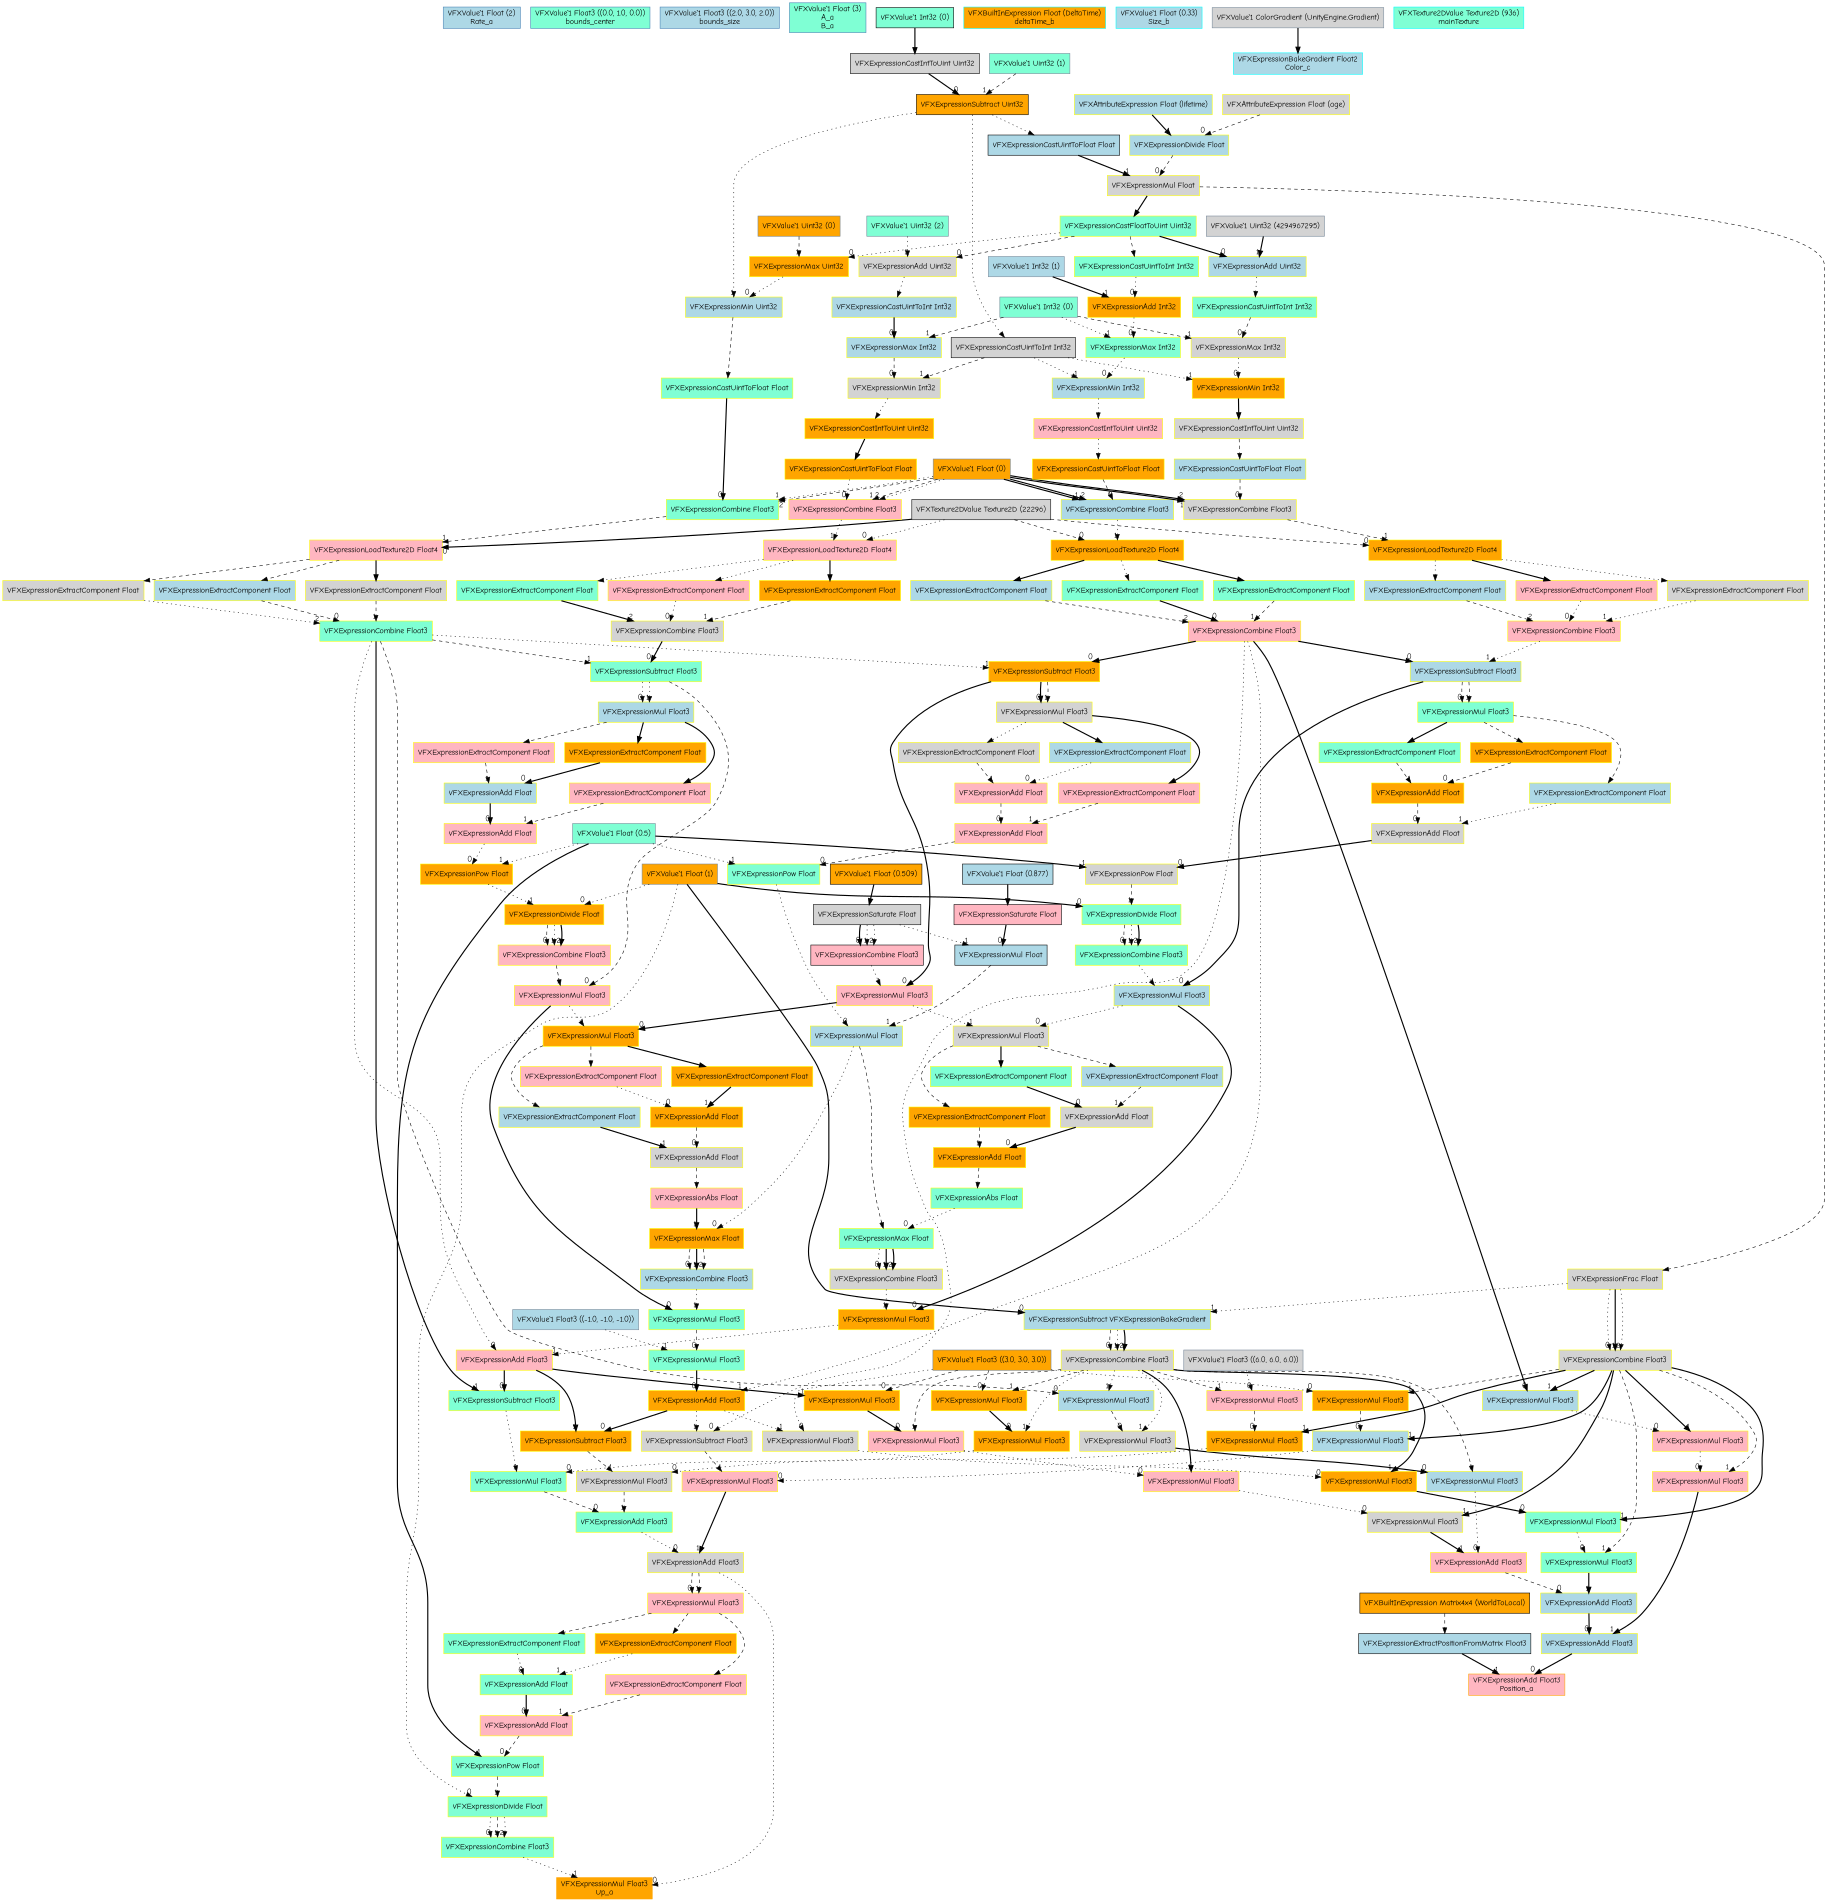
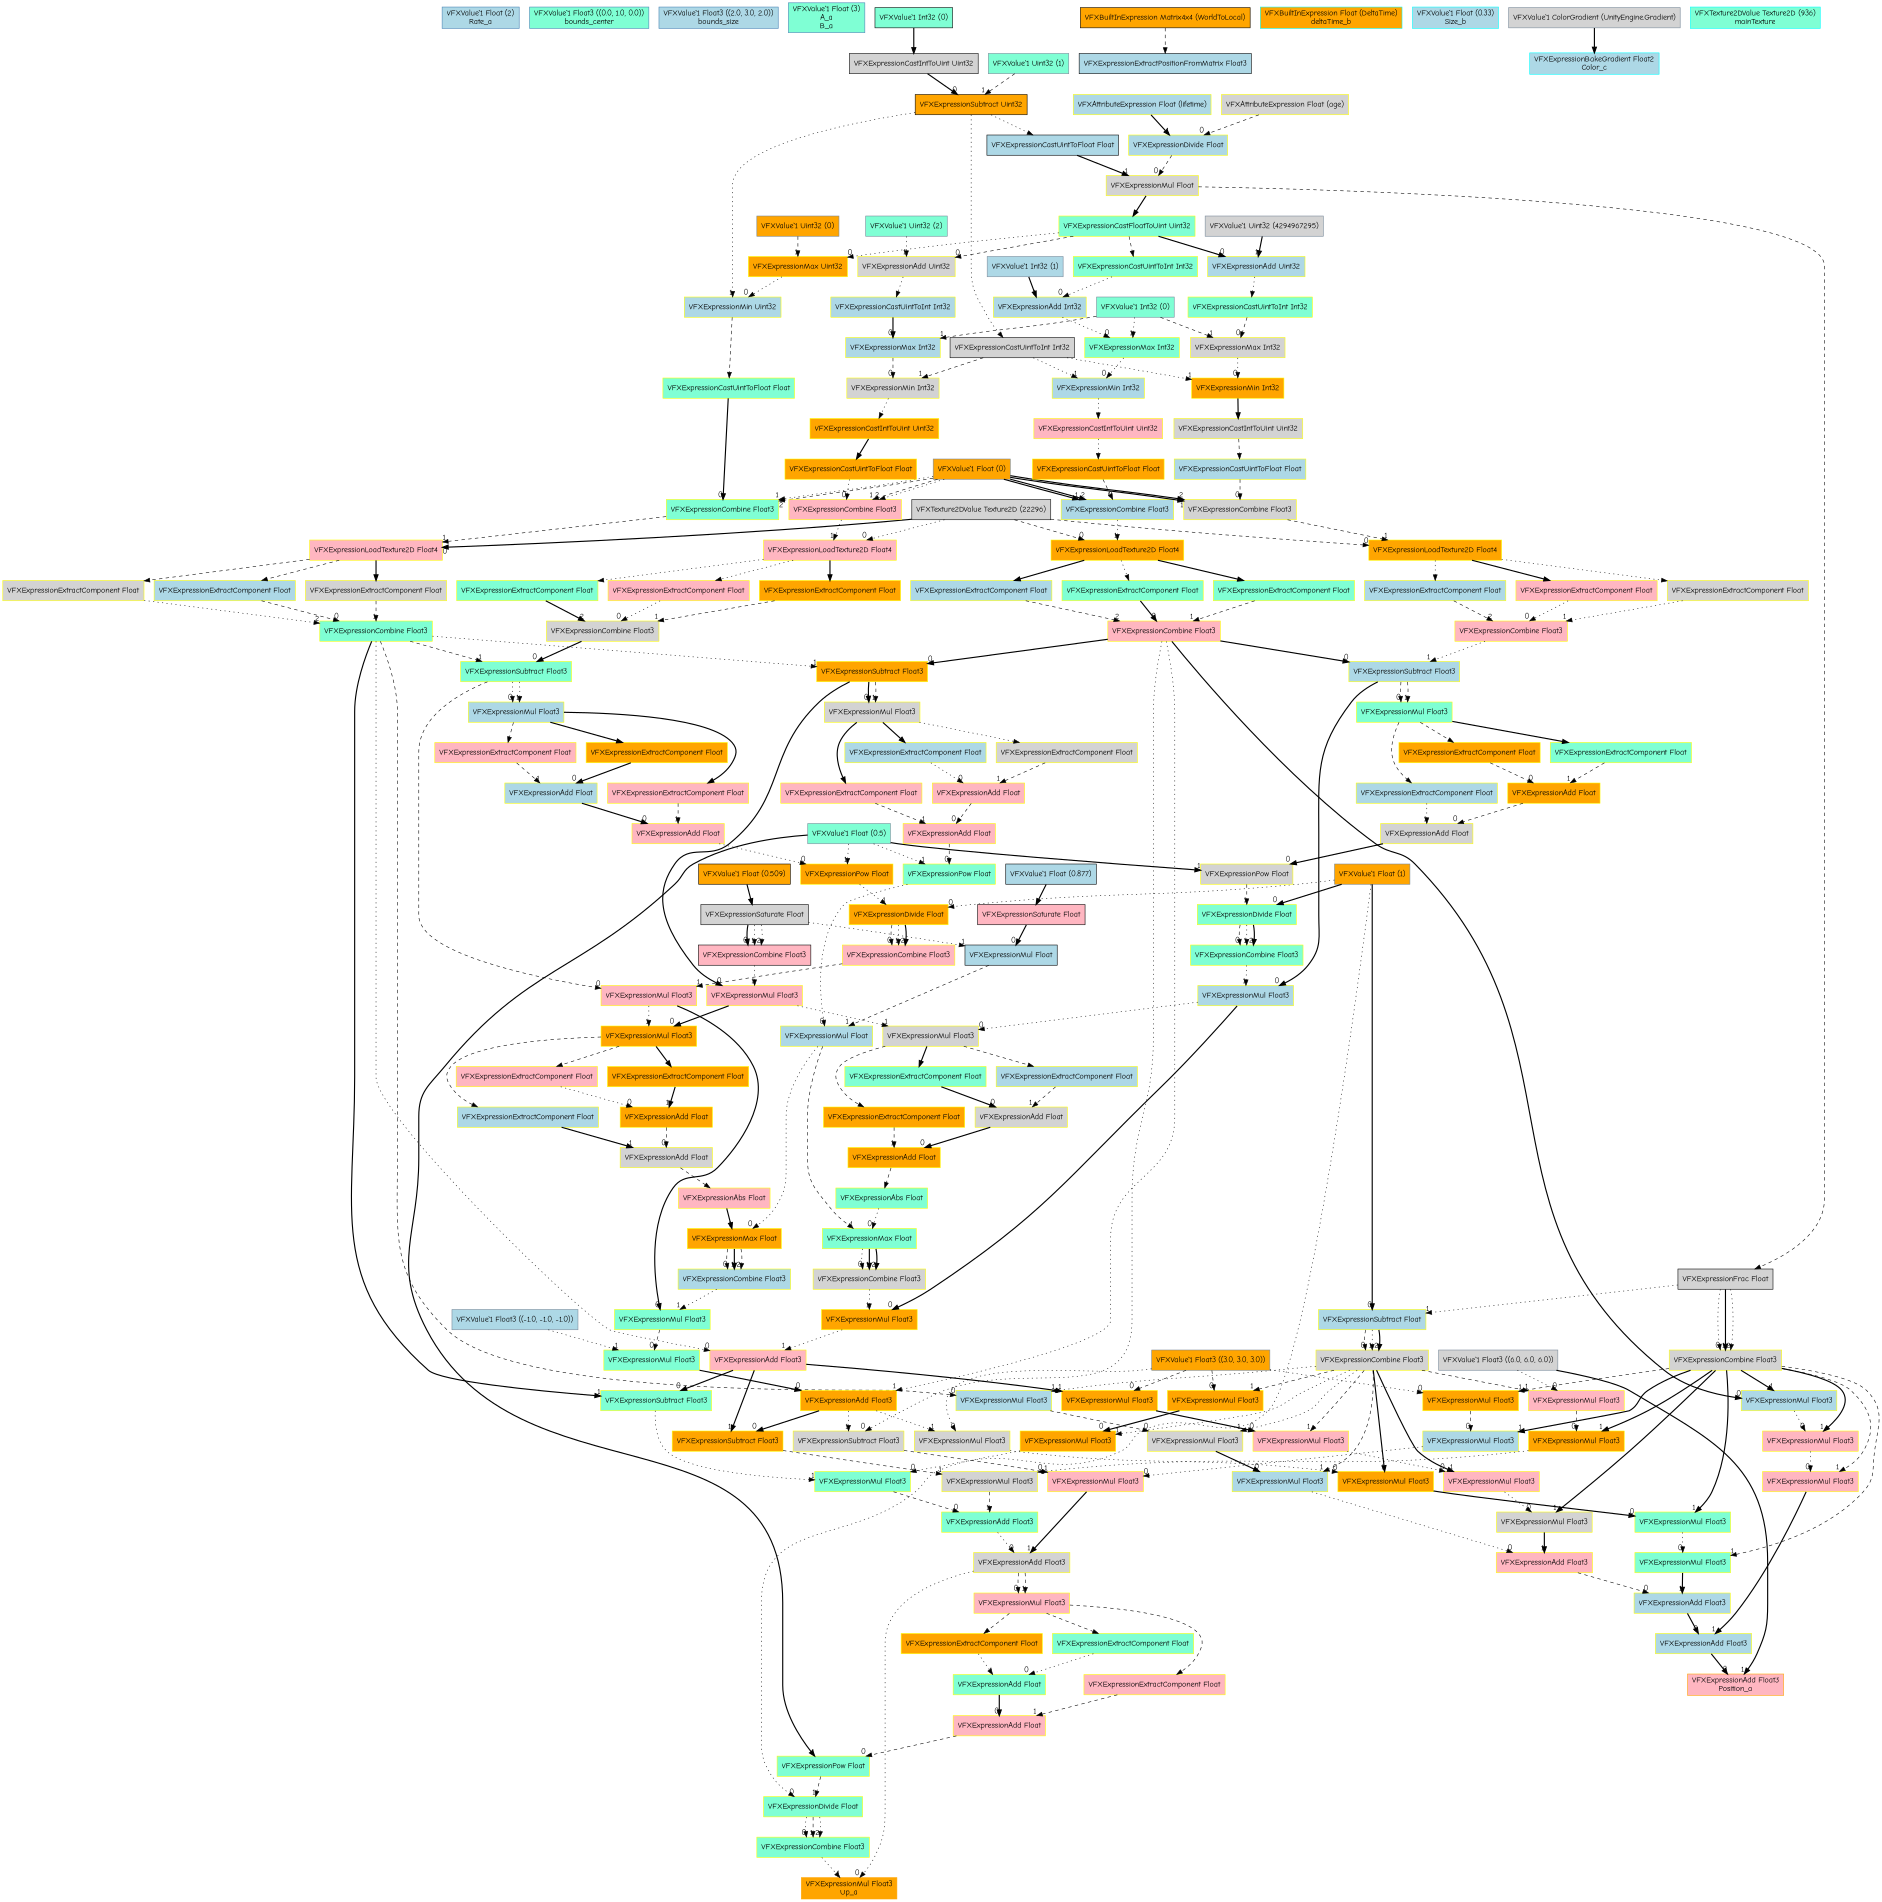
node "VFXExpressionAdd Int32": fillcolor orange -> lightblue
node "VFXExpressionFrac Float": color yellow -> black
node "VFXExpressionSubtract VFXExpressionBakeGradient": label "VFXExpressionSubtract VFXExpressionBakeGradient" -> "VFXExpressionSubtract Float"
edge "VFXExpressionExtractPositionFromMatrix Float3" -> "VFXExpressionAdd Float3 Position_a": now "VFXValue`1 Float3 ((6.0, 6.0, 6.0))" -> "VFXExpressionAdd Float3 Position_a"
